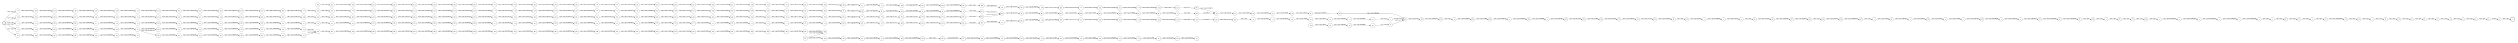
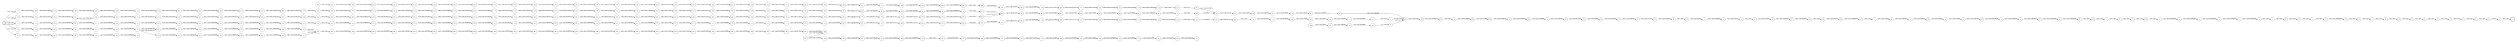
edge "317" -> "316": reversed
